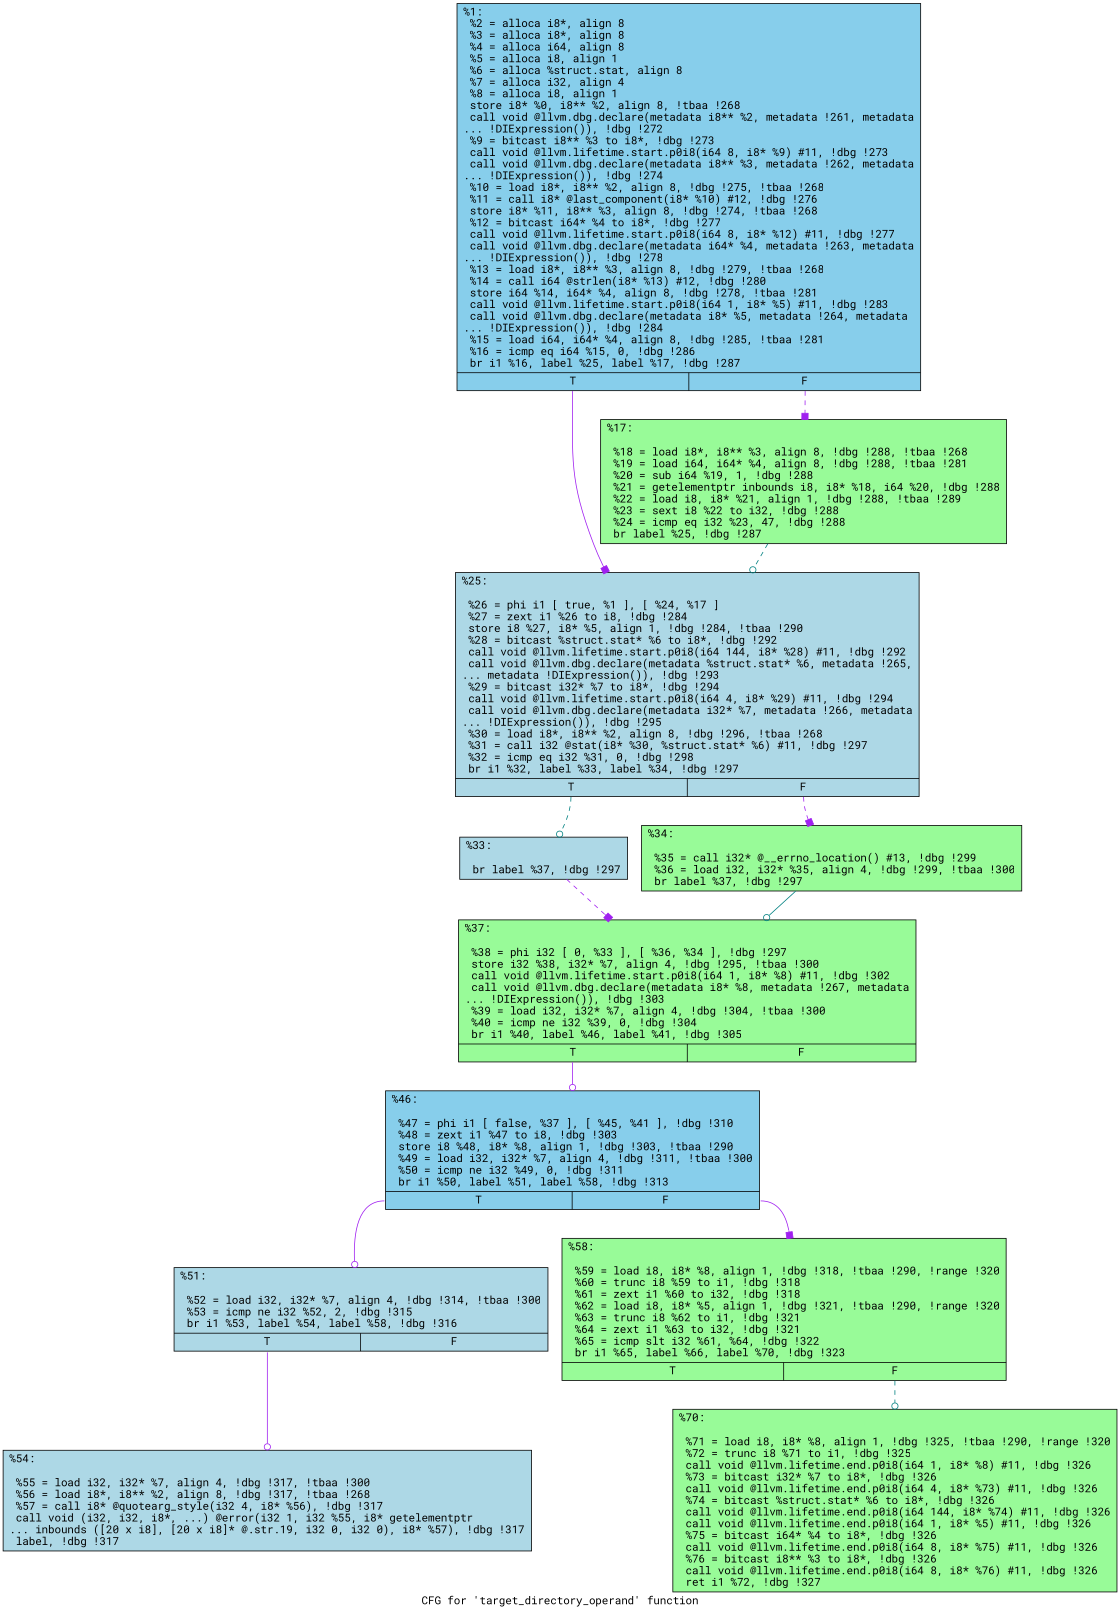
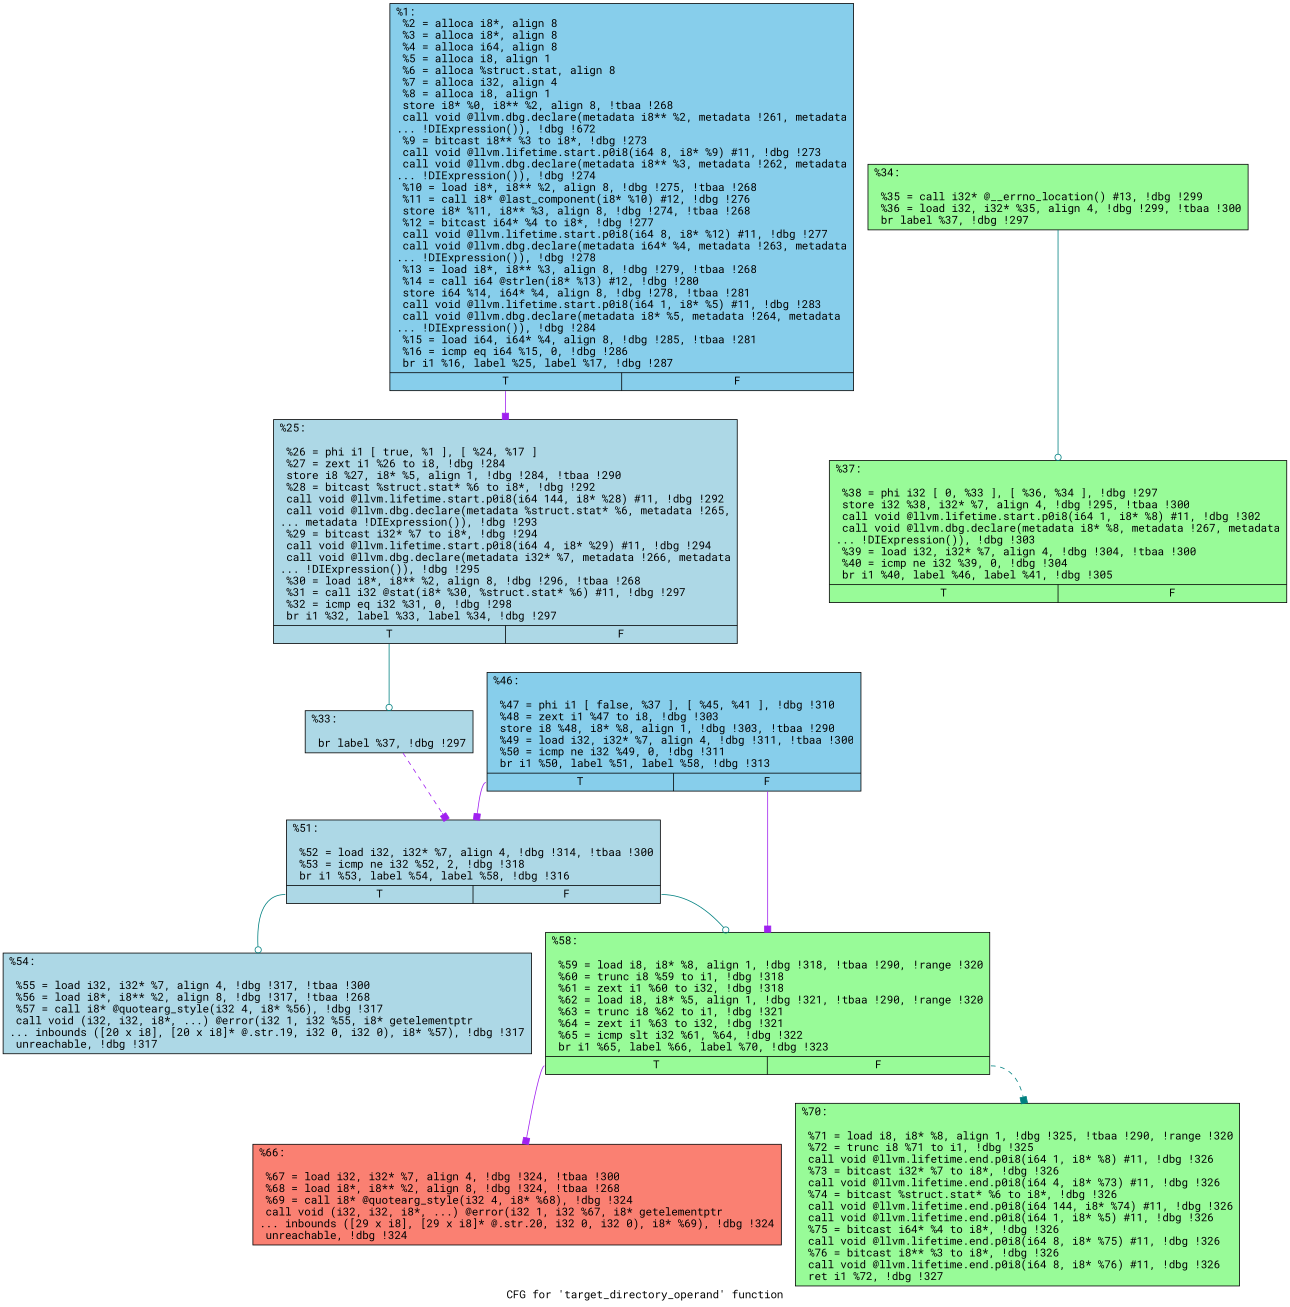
node "%1:": text "... !DIExpression()), !dbg !272" -> "... !DIExpression()), !dbg !672"
node "%17:": removed
edge "%25:" -> "%34:": removed
edge "%25:" -> "%33:": style dashed -> solid
edge "%33:" -> "%37:": now "%33:" -> "%51:"
edge "%51:" -> "%58:": added
edge "%37:" -> "%46:": removed
node "%66:": added
edge "%46:" -> "%51:": arrowhead odot -> box
node "%51:": text "%53 = icmp ne i32 %52, 2, !dbg !315" -> "%53 = icmp ne i32 %52, 2, !dbg !318"
edge "%58:" -> "%70:": arrowhead odot -> box
edge "%51:" -> "%54:": color purple -> teal
node "%54:": text "label, !dbg !317" -> "unreachable, !dbg !317"
